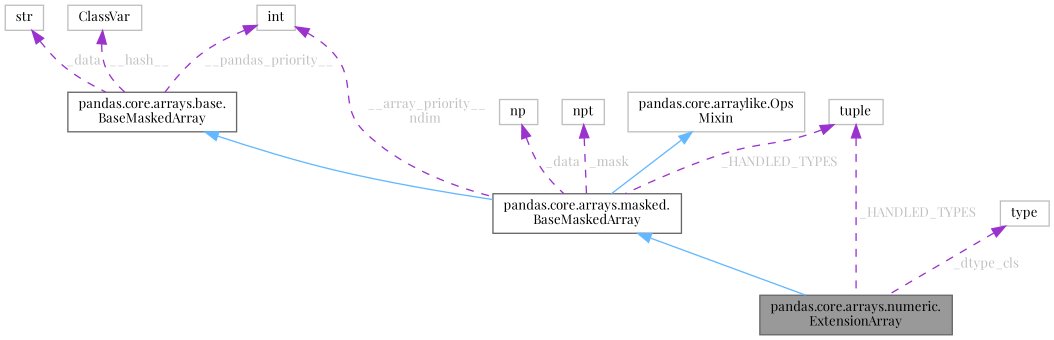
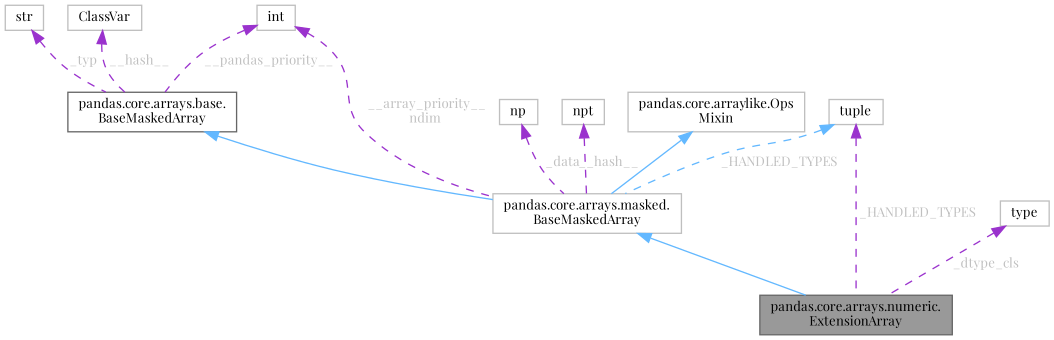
edge "pandas.core.arrays.base. BaseMaskedArray" -> "str": label " _data" -> " _typ"
edge "pandas.core.arrays.masked. BaseMaskedArray" -> "tuple": color darkorchid3 -> steelblue1
edge "pandas.core.arrays.masked. BaseMaskedArray" -> "npt": label " _mask" -> " __hash__"
node "pandas.core.arrays.masked. BaseMaskedArray": color gray40 -> grey75
